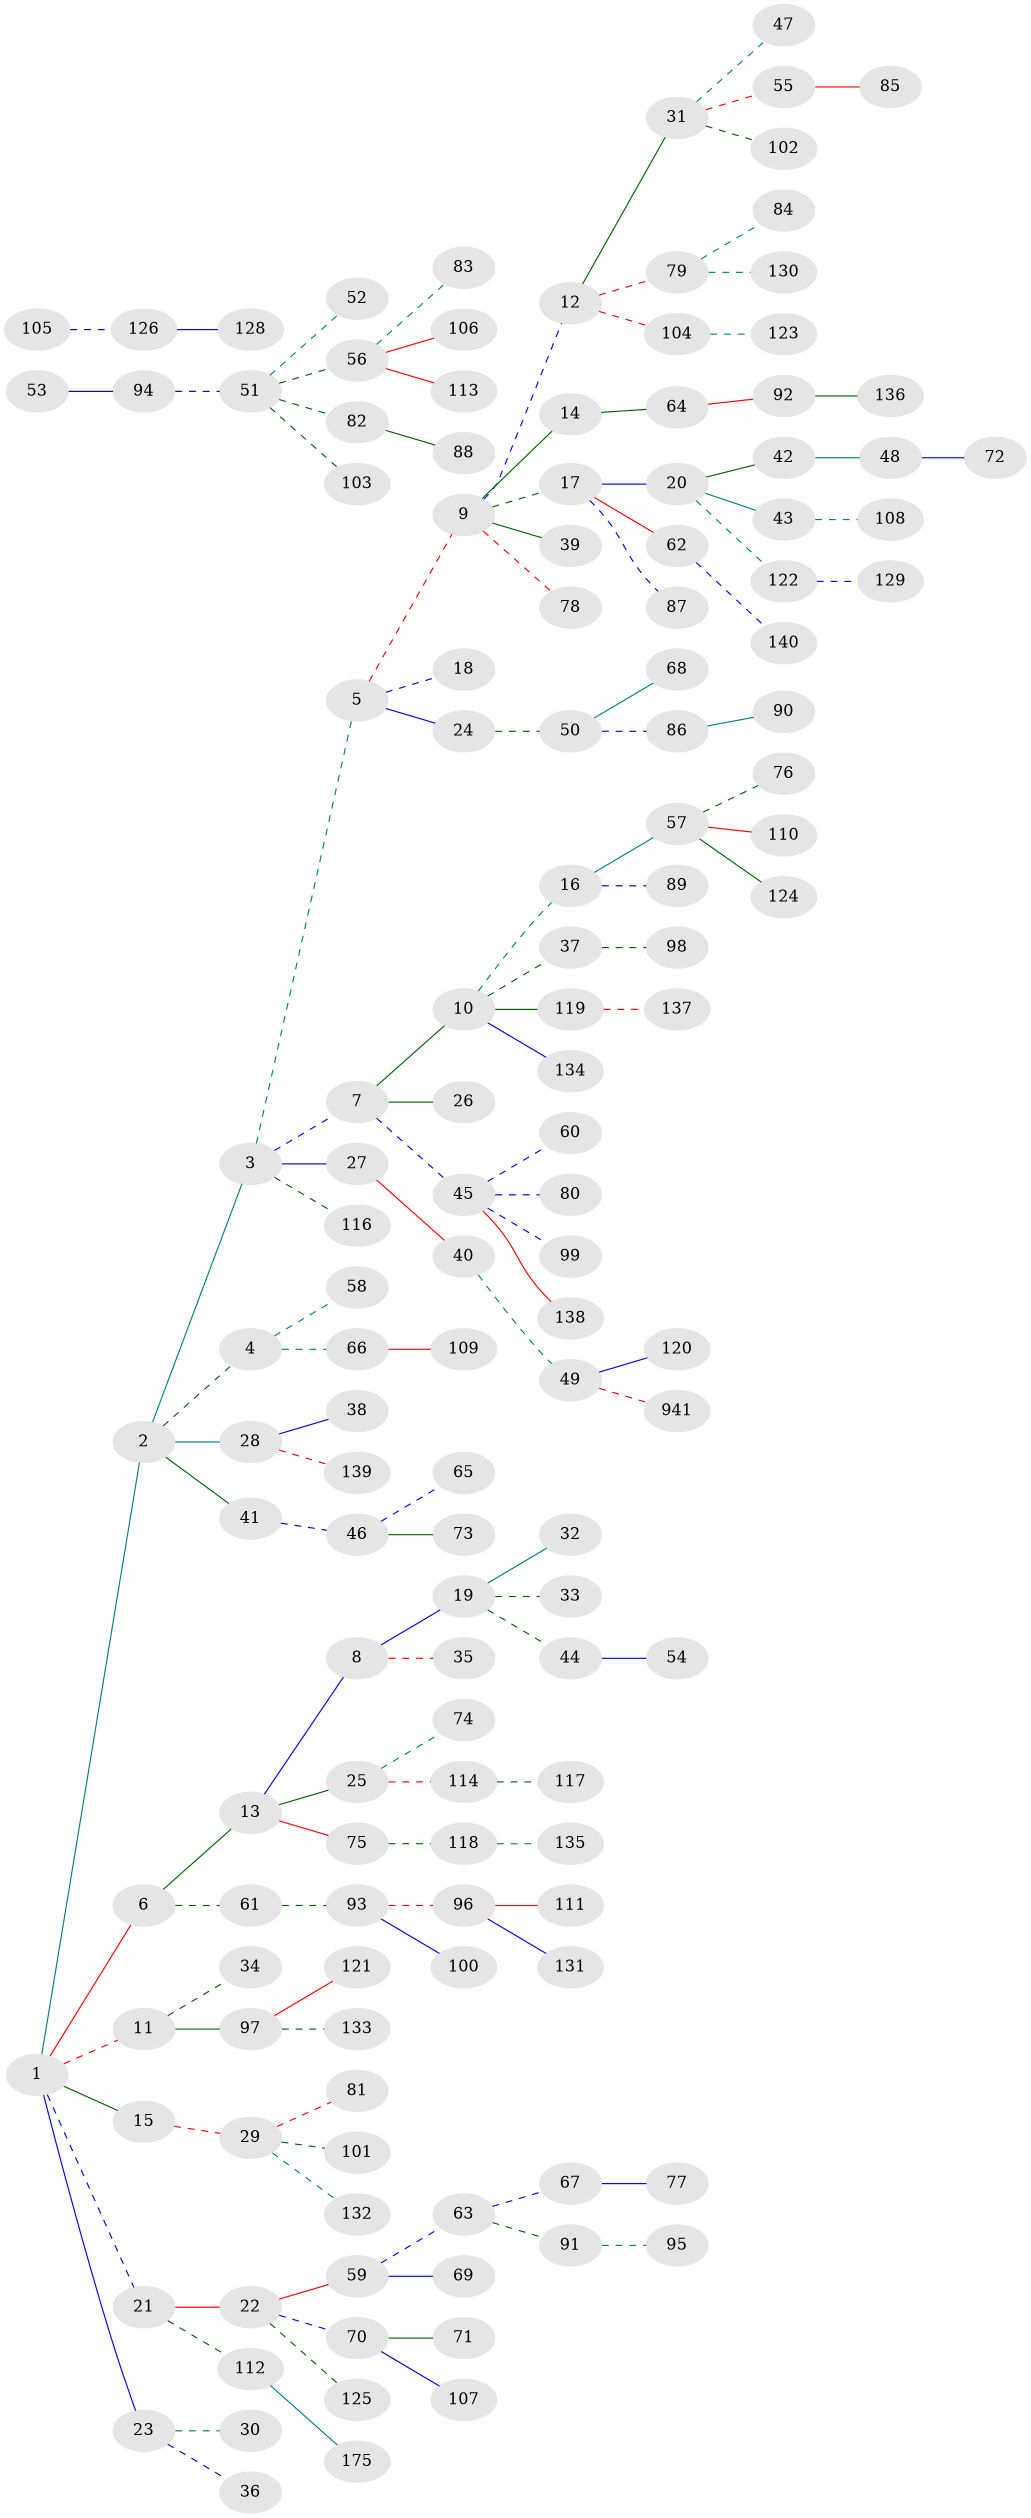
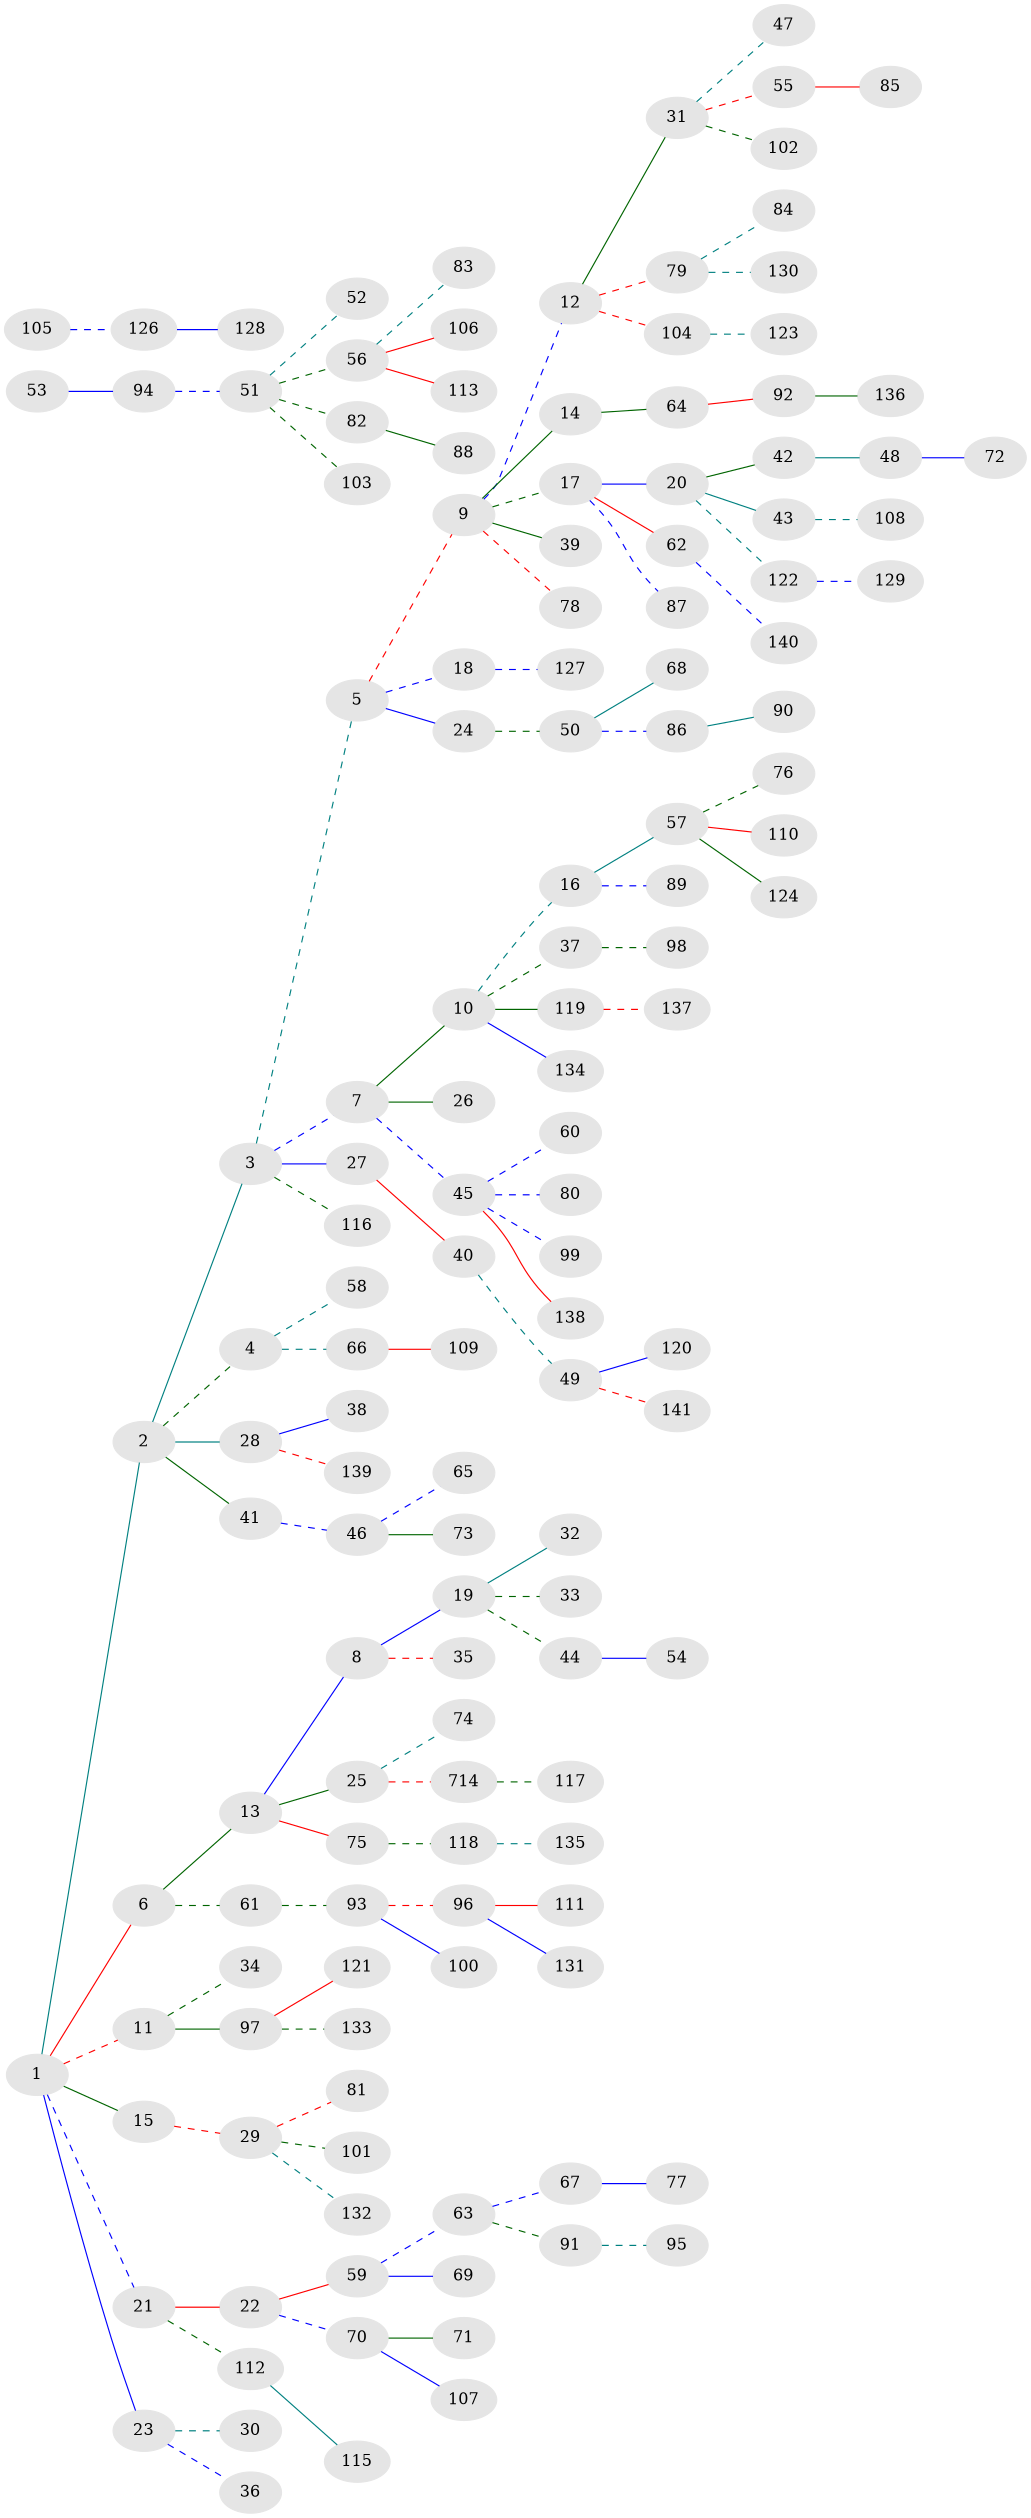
node "127": added
node "941": label "941" -> "141"
node "114": label "114" -> "714"
node "125": removed
node "175": label "175" -> "115"
